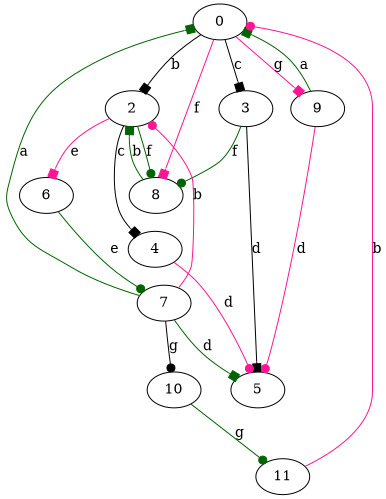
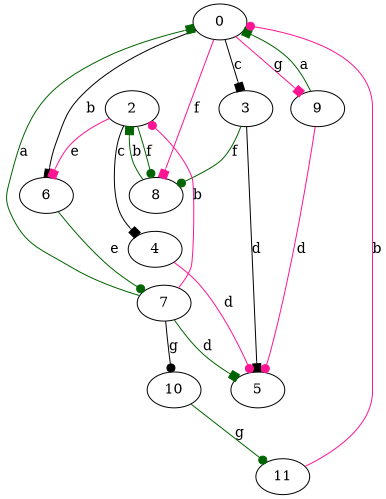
edge "0" -> "2": now "0" -> "6"
